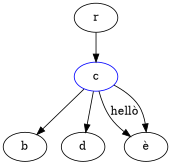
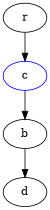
edge "c" -> "d": now "b" -> "d"
node "è": removed
